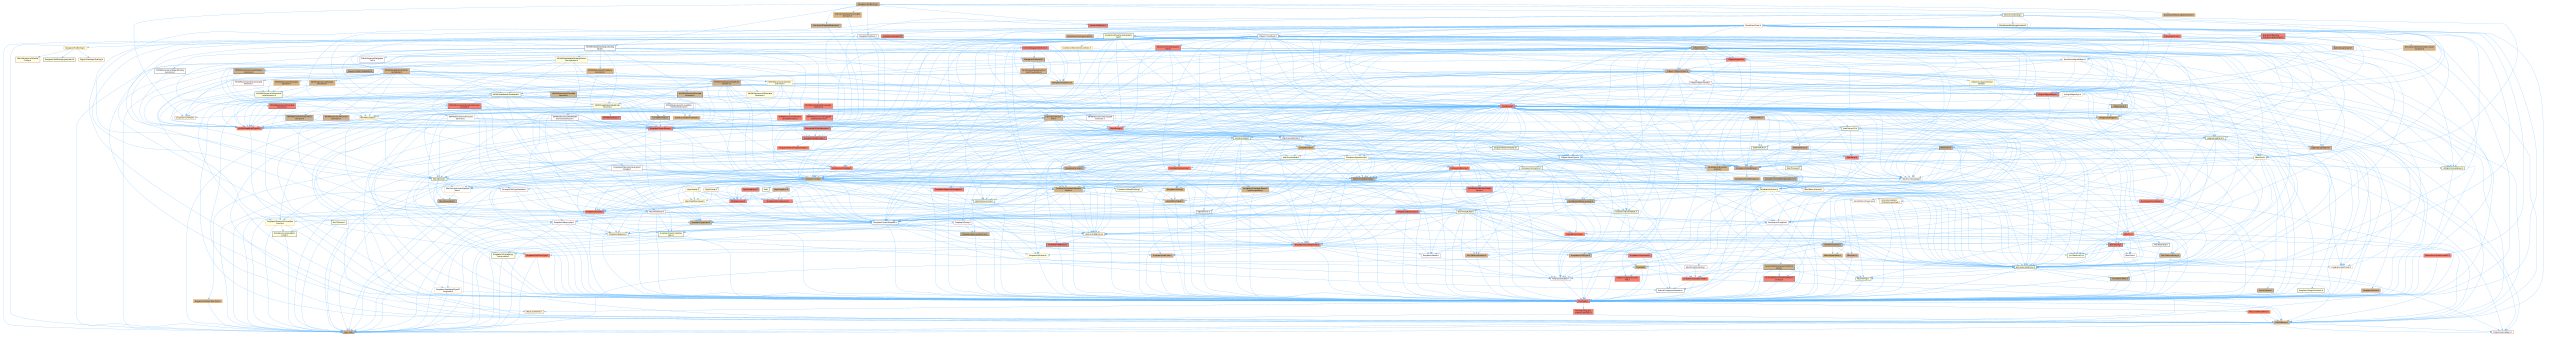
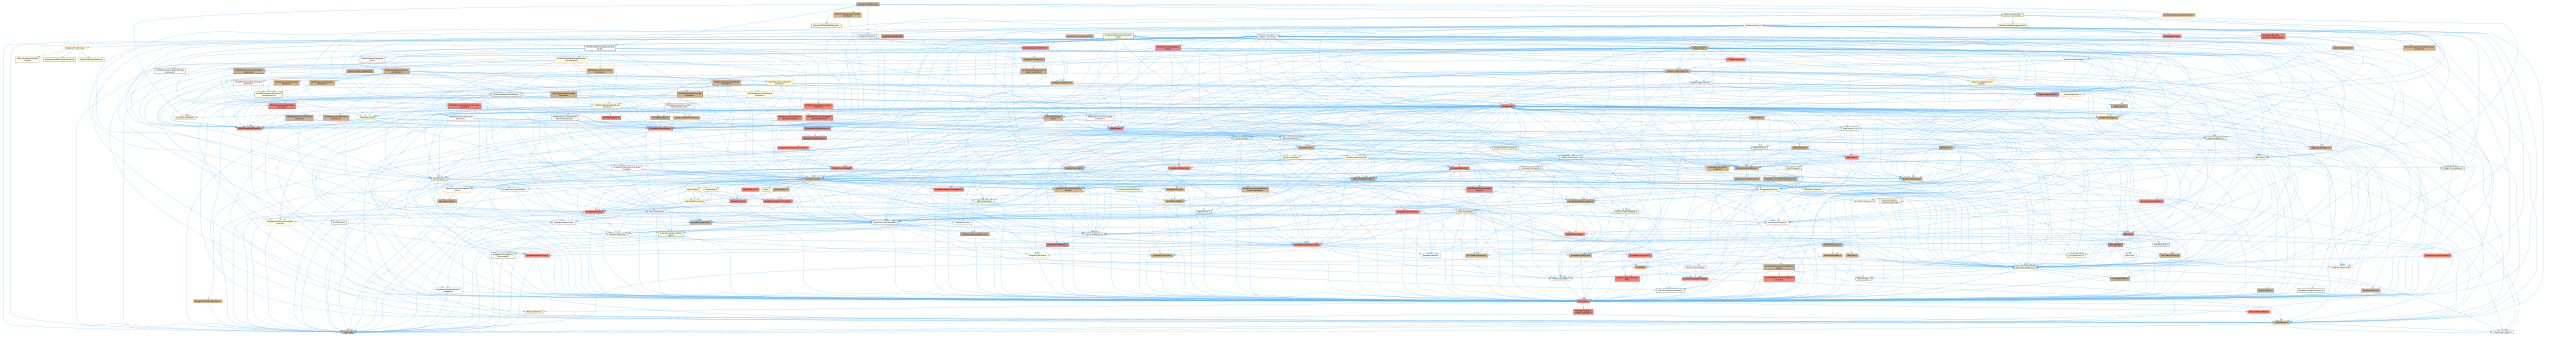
node "Extensions/IPlayheadExtension.h": fillcolor tan -> lightyellow
node "Textures/SlateIcon.h": removed
node "Conditions/MovieSceneCondition.h": removed
node "Misc/EnumClassFlags.h": fillcolor white -> tan
node "Templates/IdentityFunctor.h": label "Templates/IdentityFunctor.h" -> "Templates/SequencerCoreFwd.h"
node "Math/NumericLimits.h": label "Math/NumericLimits.h" -> "Math/Assignable.h"
node "Templates/LosesQualifiers FromTo.h": removed
